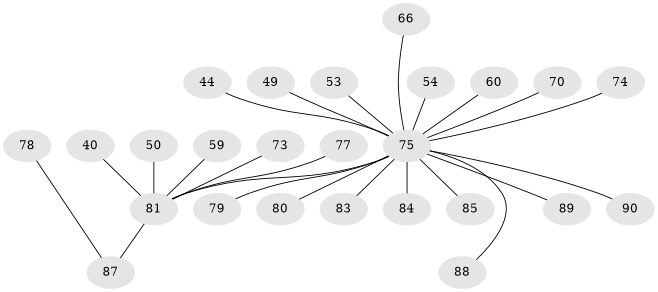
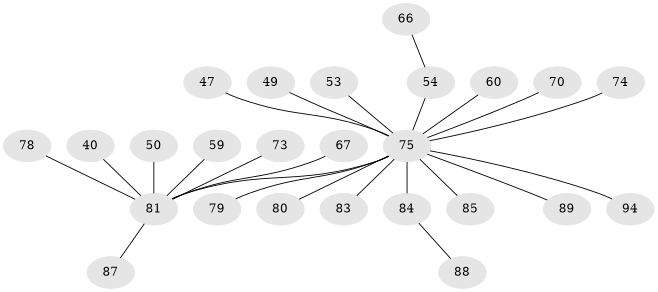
node "44": label "44" -> "47"
edge "66" -- "75": now "66" -- "54"
node "77": label "77" -> "67"
edge "75" -- "88": now "84" -- "88"
edge "78" -- "87": now "78" -- "81"
node "90": label "90" -> "94"
